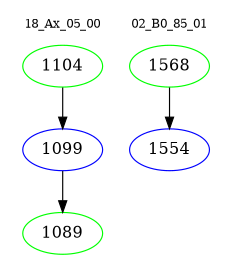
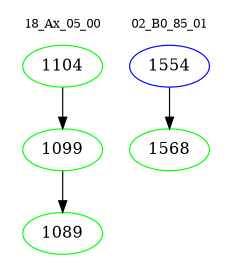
edge "1568" -> "1554": reversed
node "1099": color blue -> green
